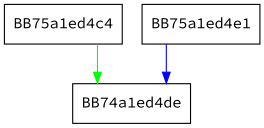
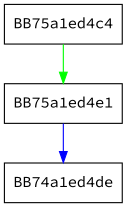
edge "BB75a1ed4c4" -> "BB74a1ed4de": now "BB75a1ed4c4" -> "BB75a1ed4e1"
